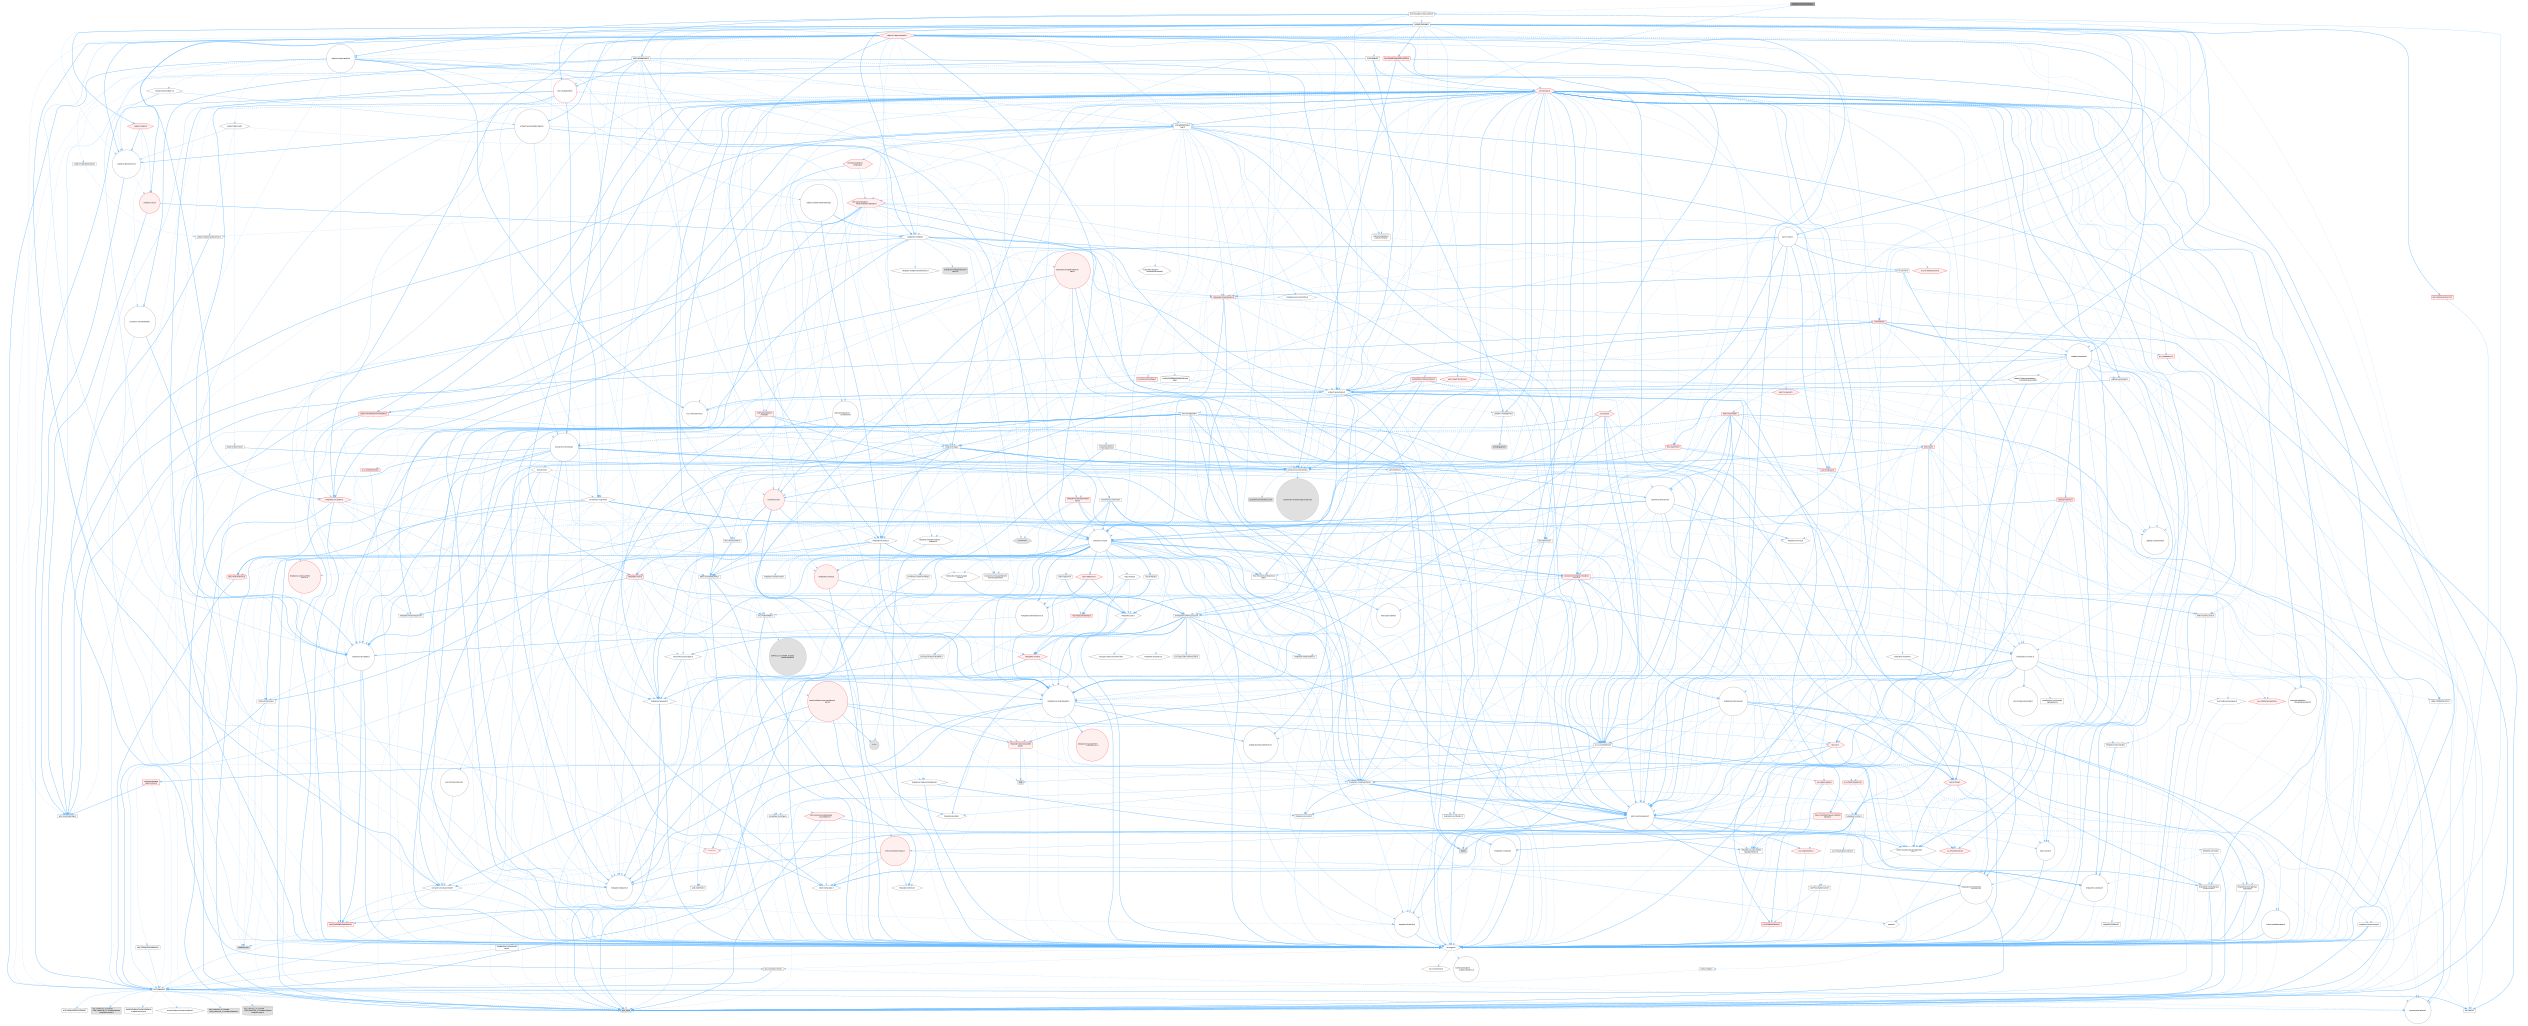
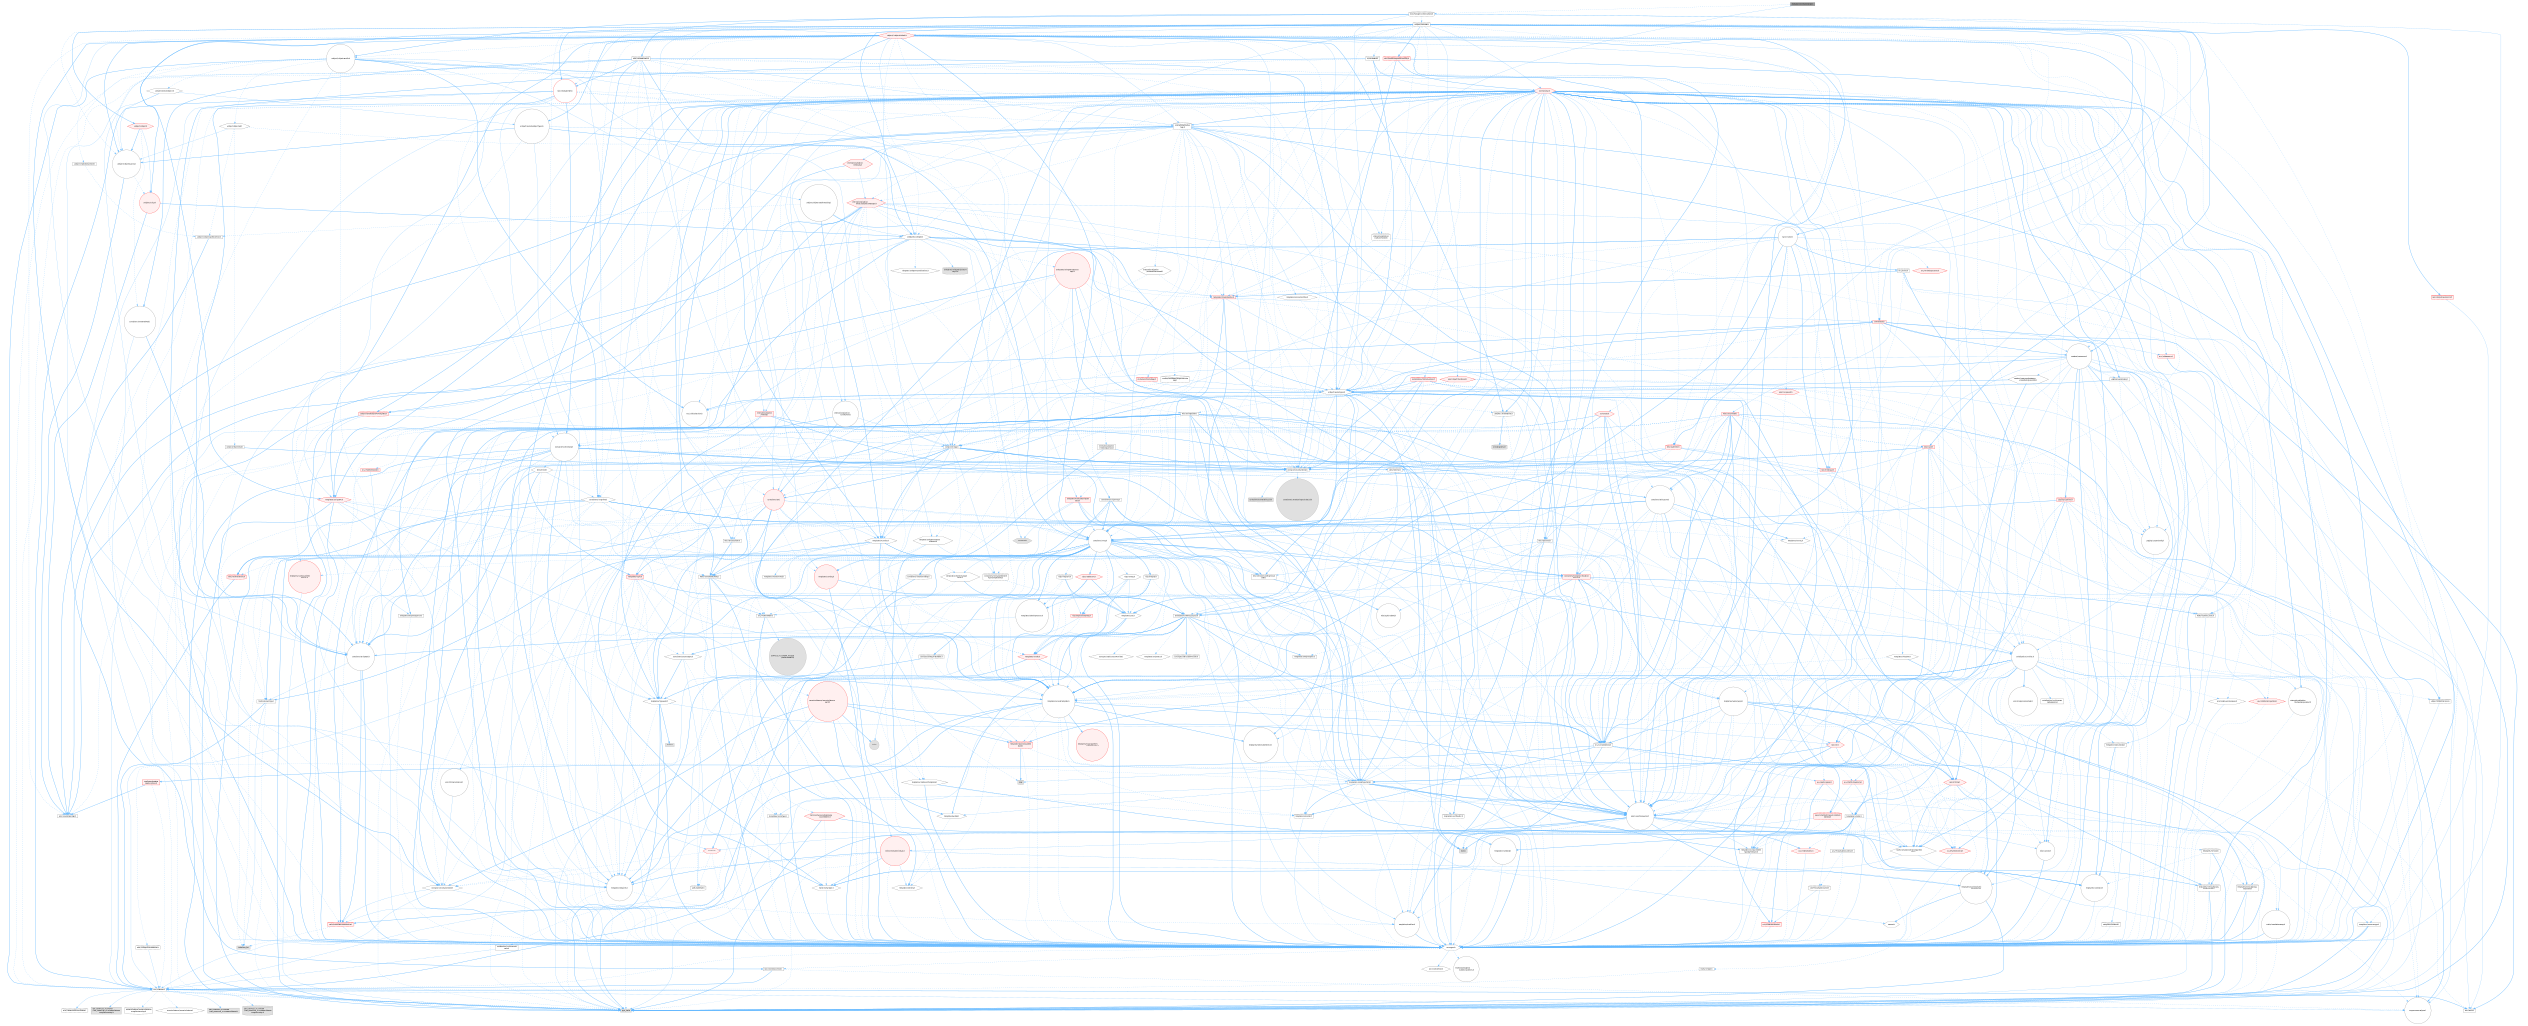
edge "Templates/Tuple.h" -> "Delegates/IntegerSequence.h": removed
node "stdint.h": added
